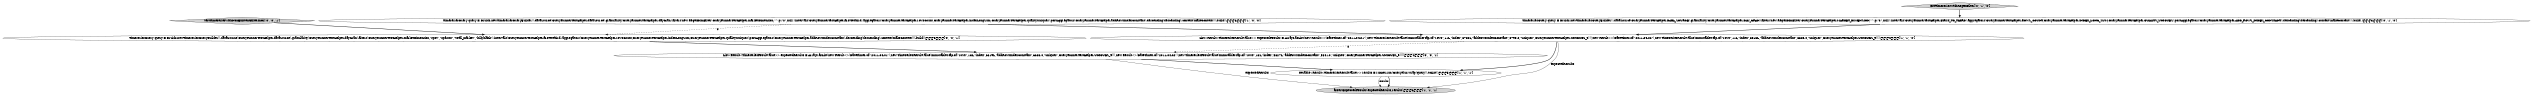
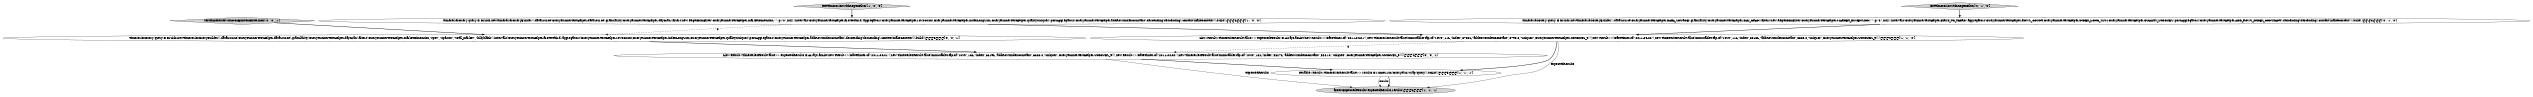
node "testTimeseriesWithRegexFilter['1', '0', '0']": added
